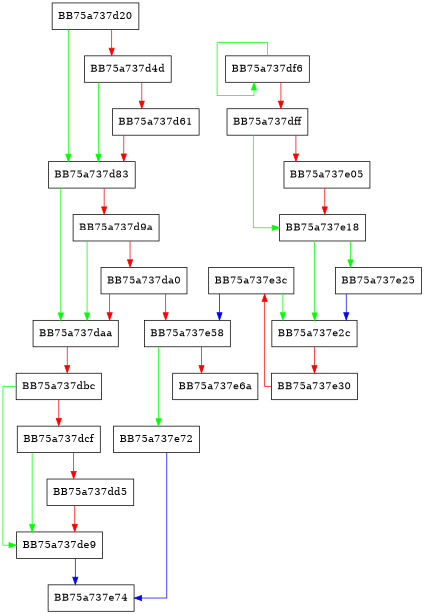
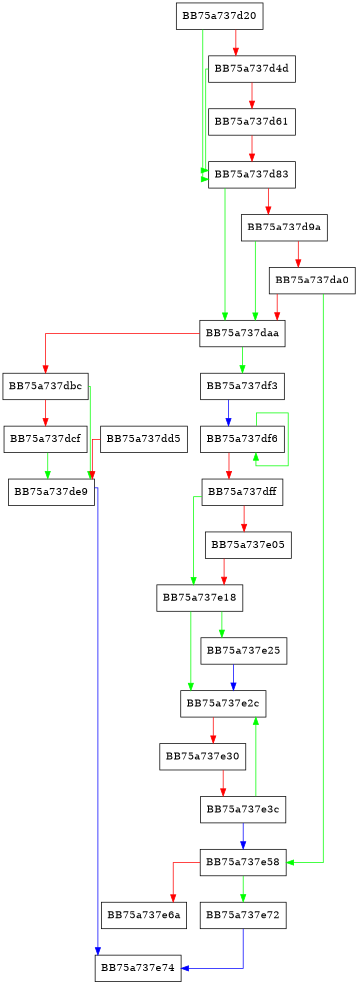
edge "BB75a737da0" -> "BB75a737e58": color red -> green
node "BB75a737df3": added
edge "BB75a737dcf" -> "BB75a737dd5": removed
